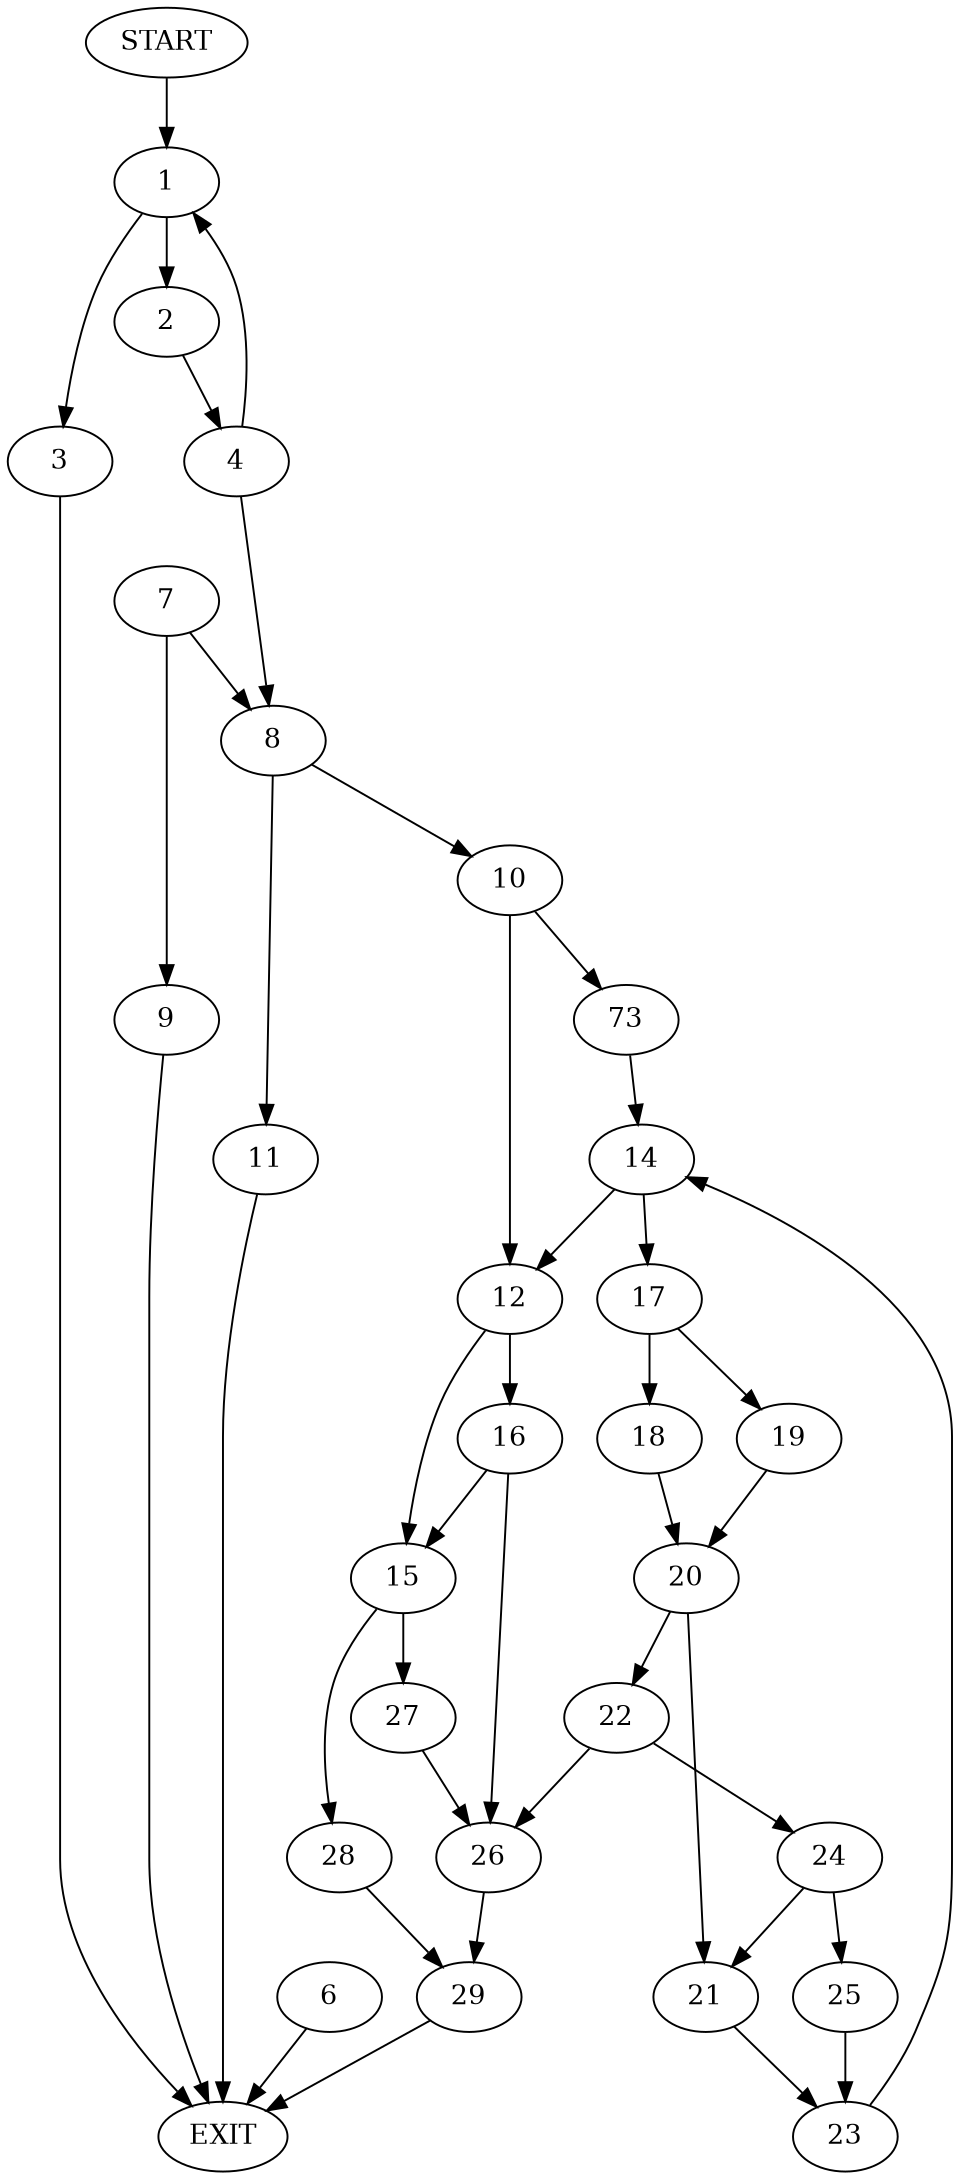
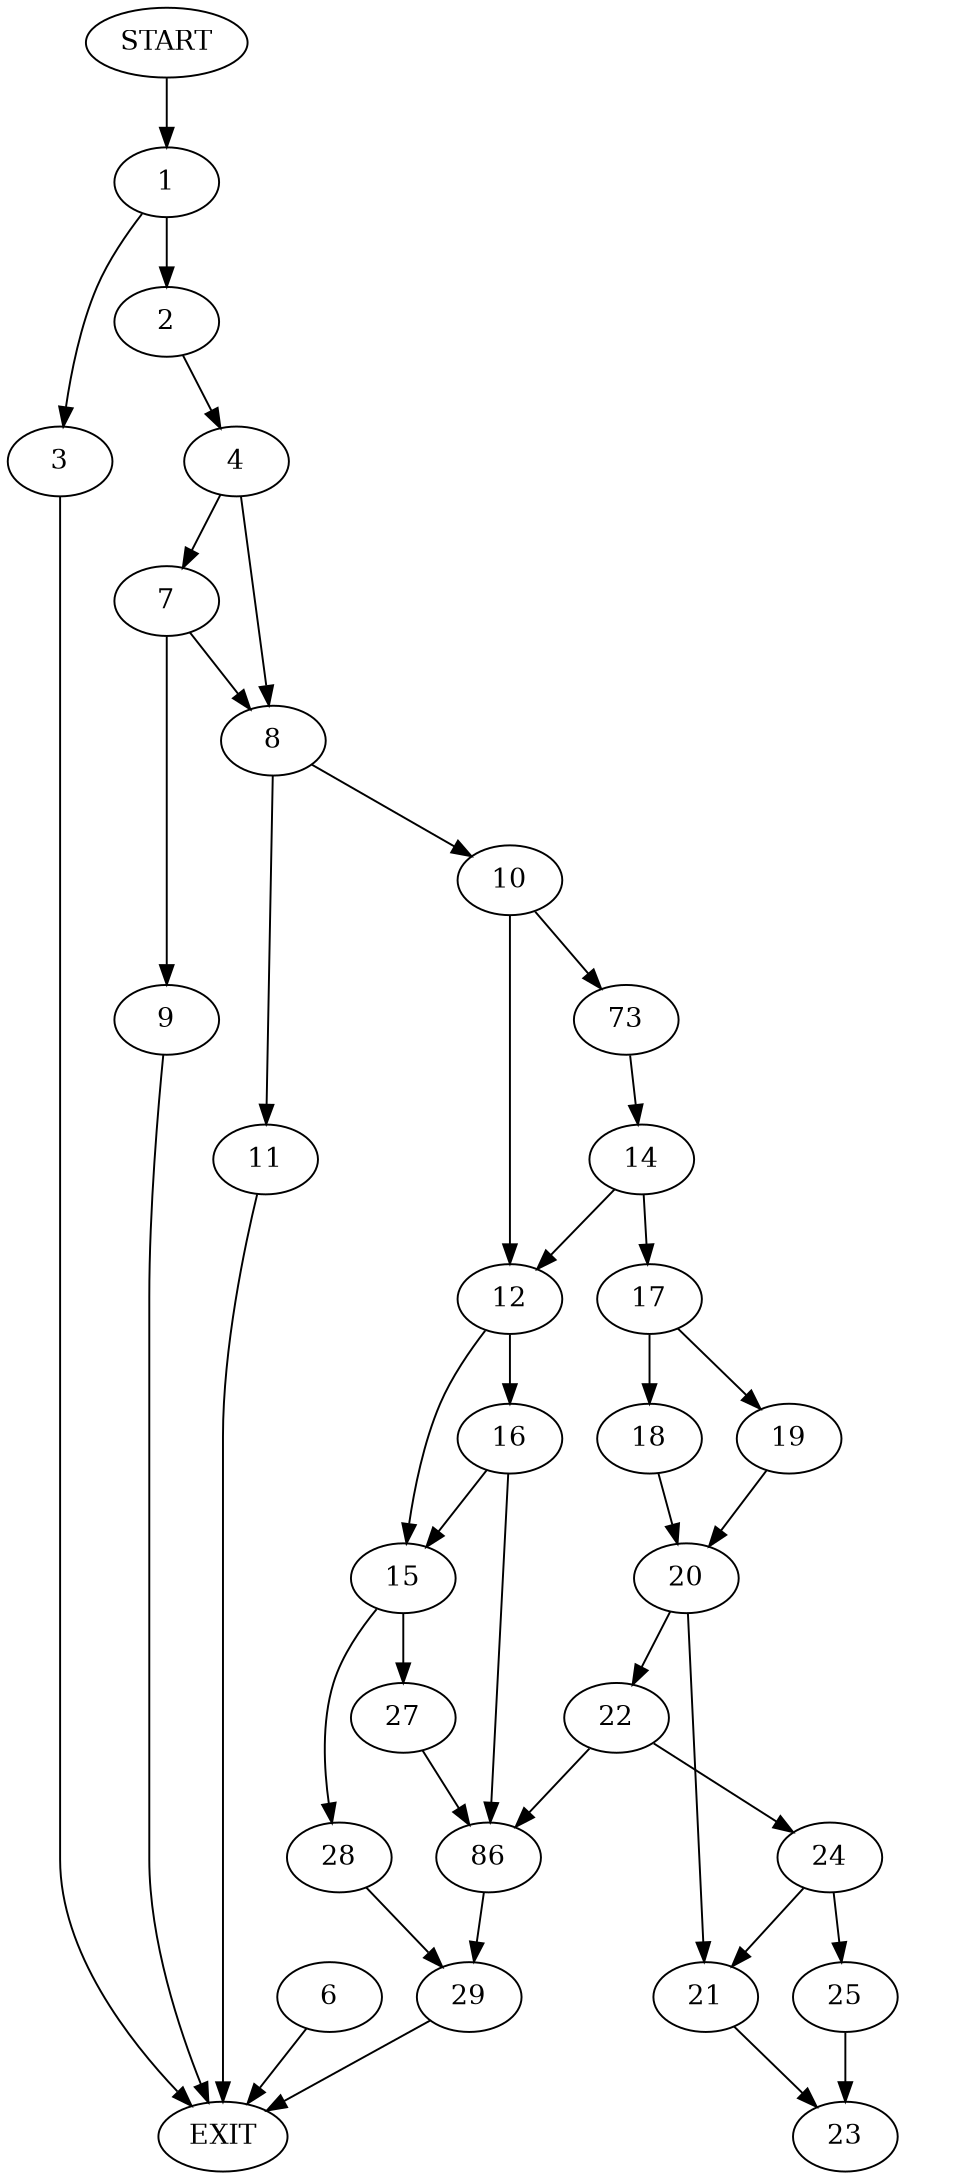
edge "4" -> "1": now "4" -> "7"
edge "23" -> "14": removed
node "26": label "26" -> "86"
